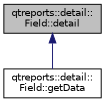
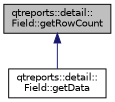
node "qtreports::detail:: Field::detail": label "qtreports::detail:: Field::detail" -> "qtreports::detail:: Field::getRowCount"
